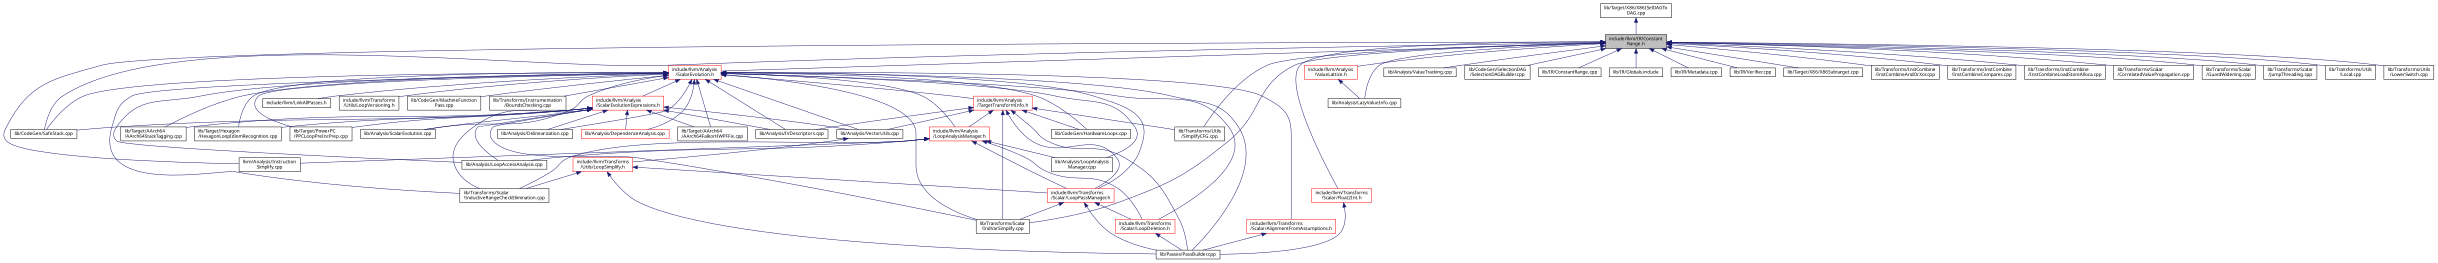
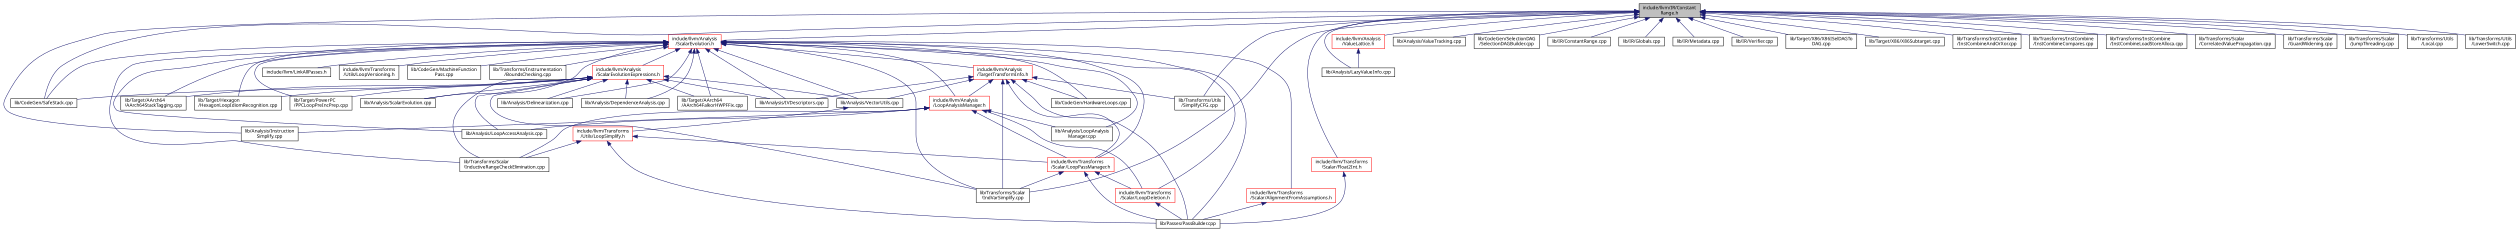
edge "include/llvm/IR/Constant Range.h" -> "lib/Target/X86/X86ISelDAGTo DAG.cpp": reversed
node "lib/IR/Globals.include": label "lib/IR/Globals.include" -> "lib/IR/Globals.cpp"
node "lib/Analysis/DependenceAnalysis.cpp": color red -> black
node "llvm/Analysis/Instruction Simplify.cpp": label "llvm/Analysis/Instruction Simplify.cpp" -> "lib/Analysis/Instruction Simplify.cpp"
